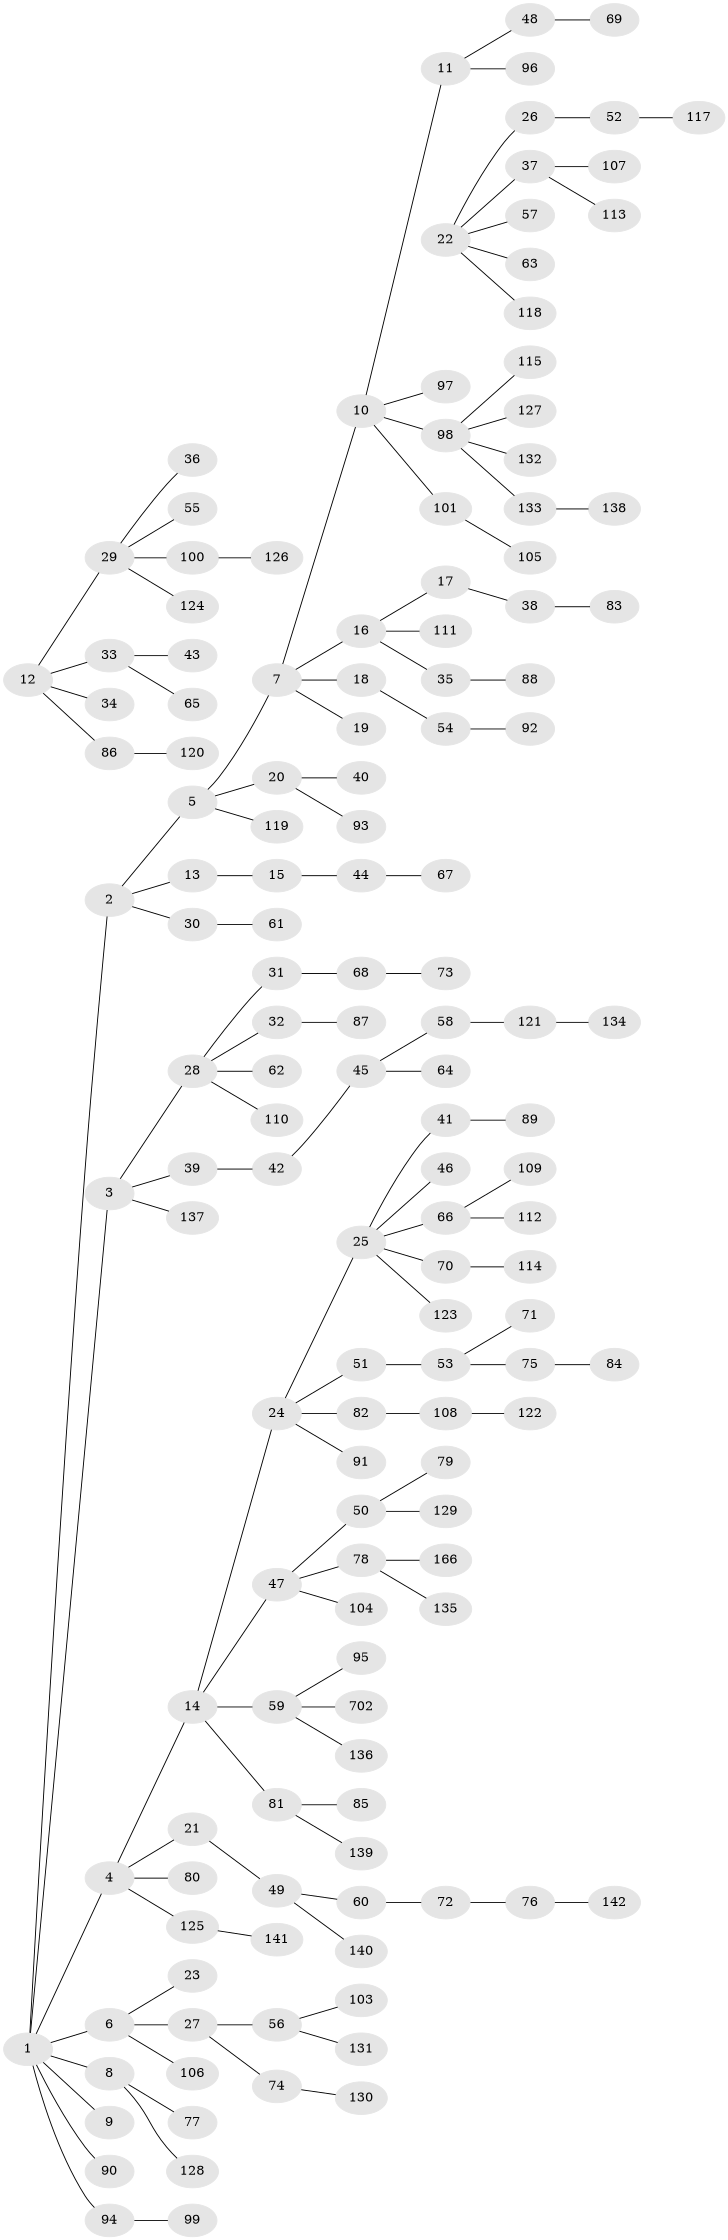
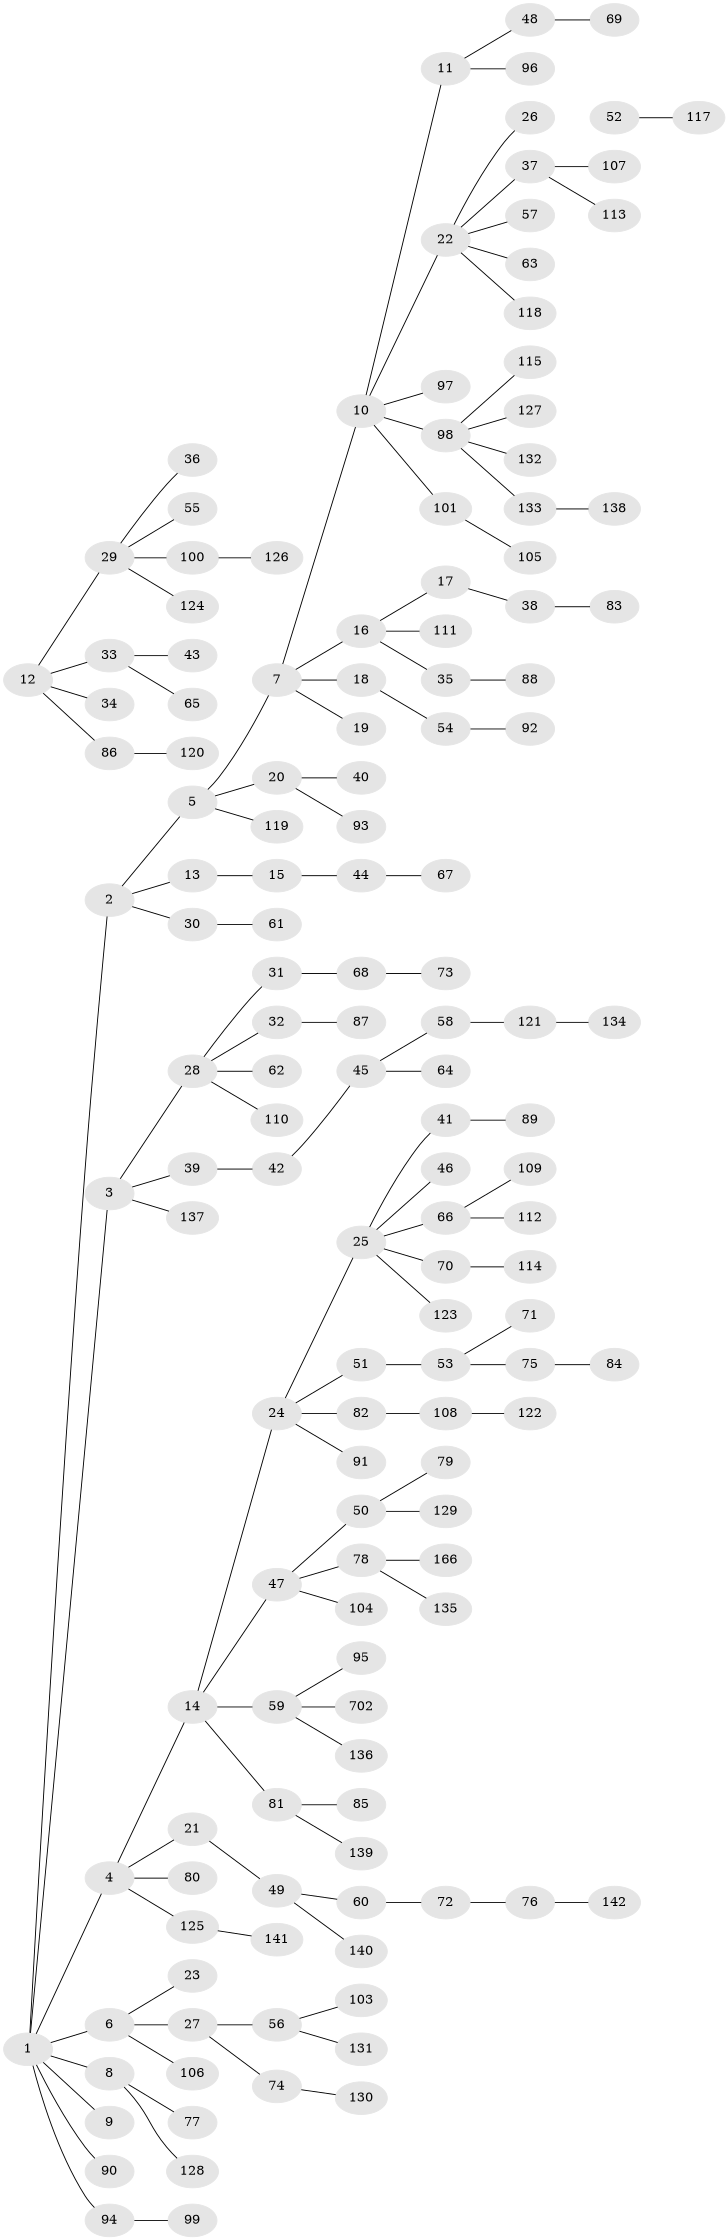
edge "26" -- "52": removed
edge "22" -- "10": added
